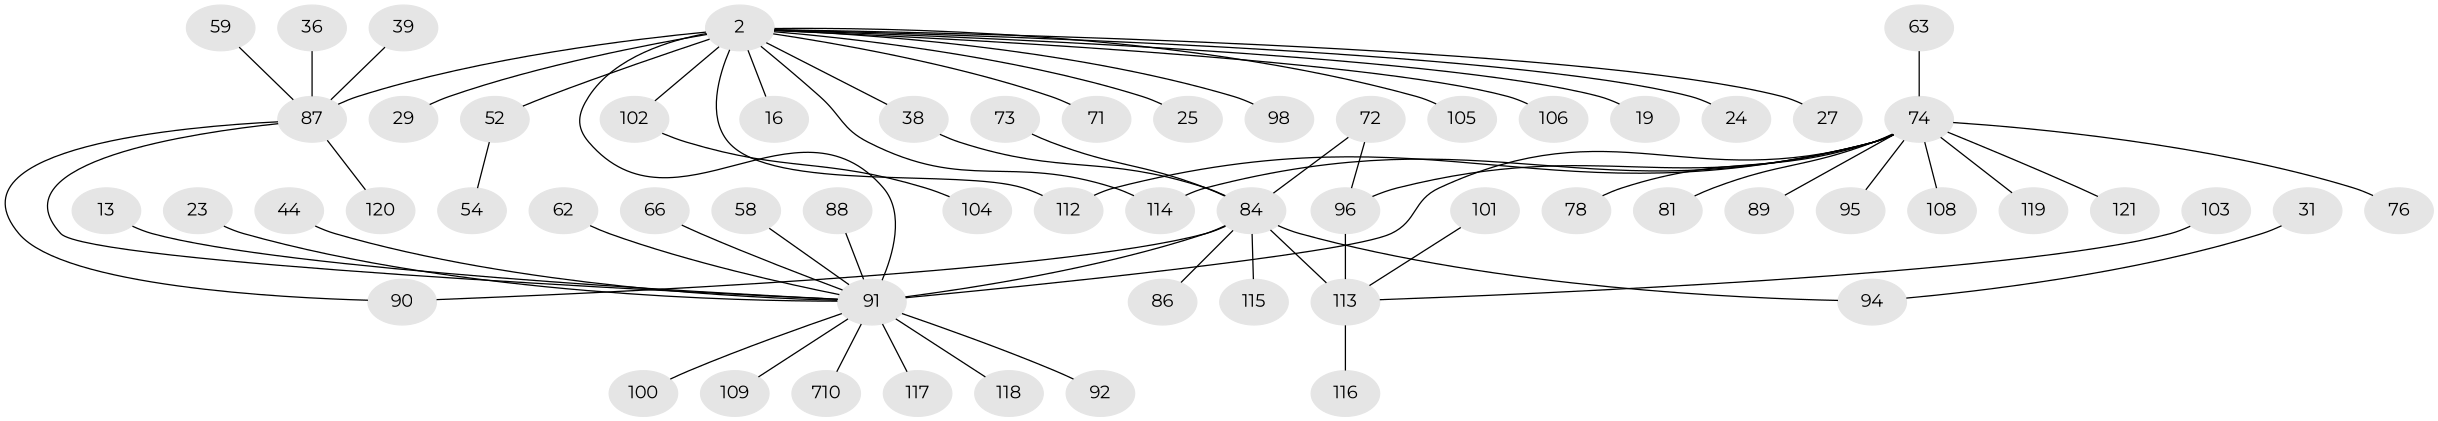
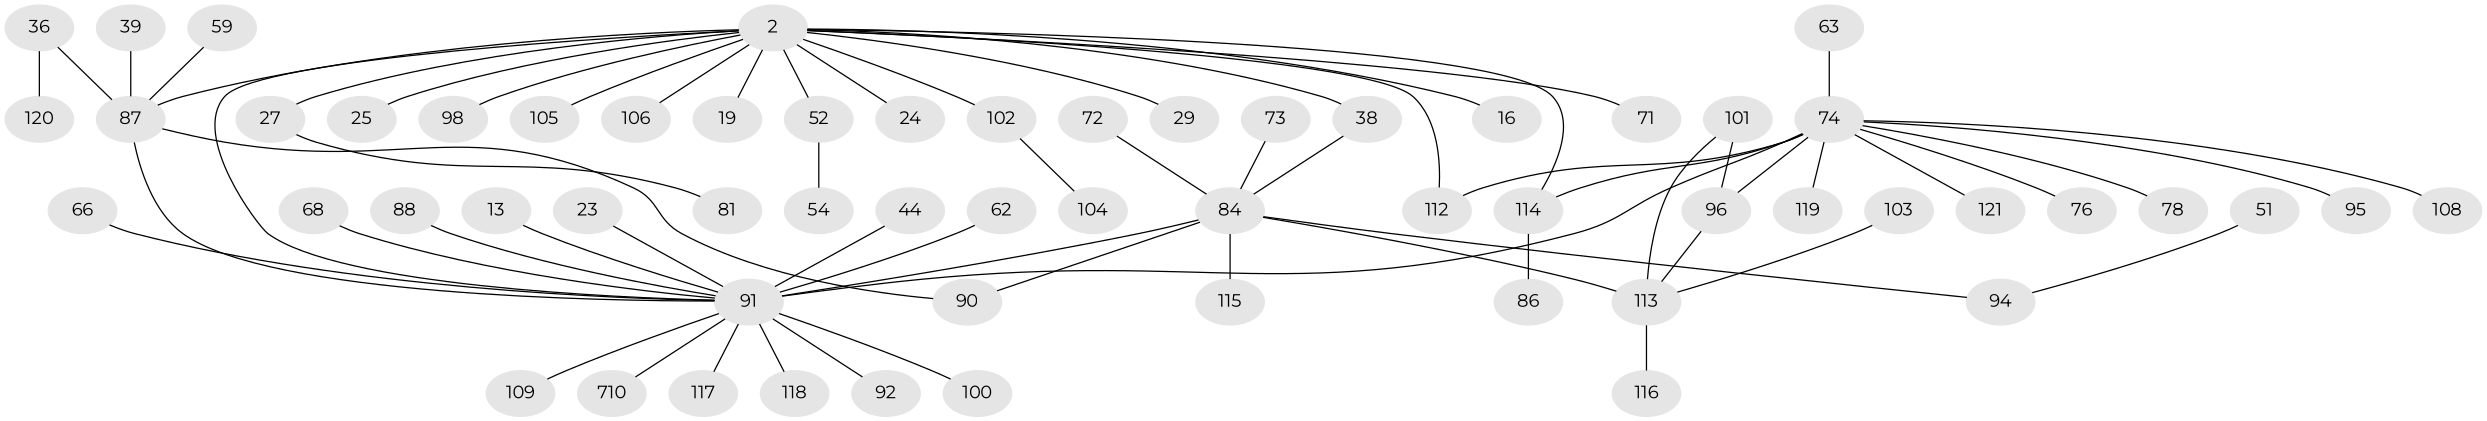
edge "87" -- "120": now "36" -- "120"
edge "72" -- "96": now "101" -- "96"
edge "74" -- "81": now "27" -- "81"
node "58": label "58" -> "68"
node "89": removed
node "31": label "31" -> "51"
edge "84" -- "86": now "114" -- "86"
